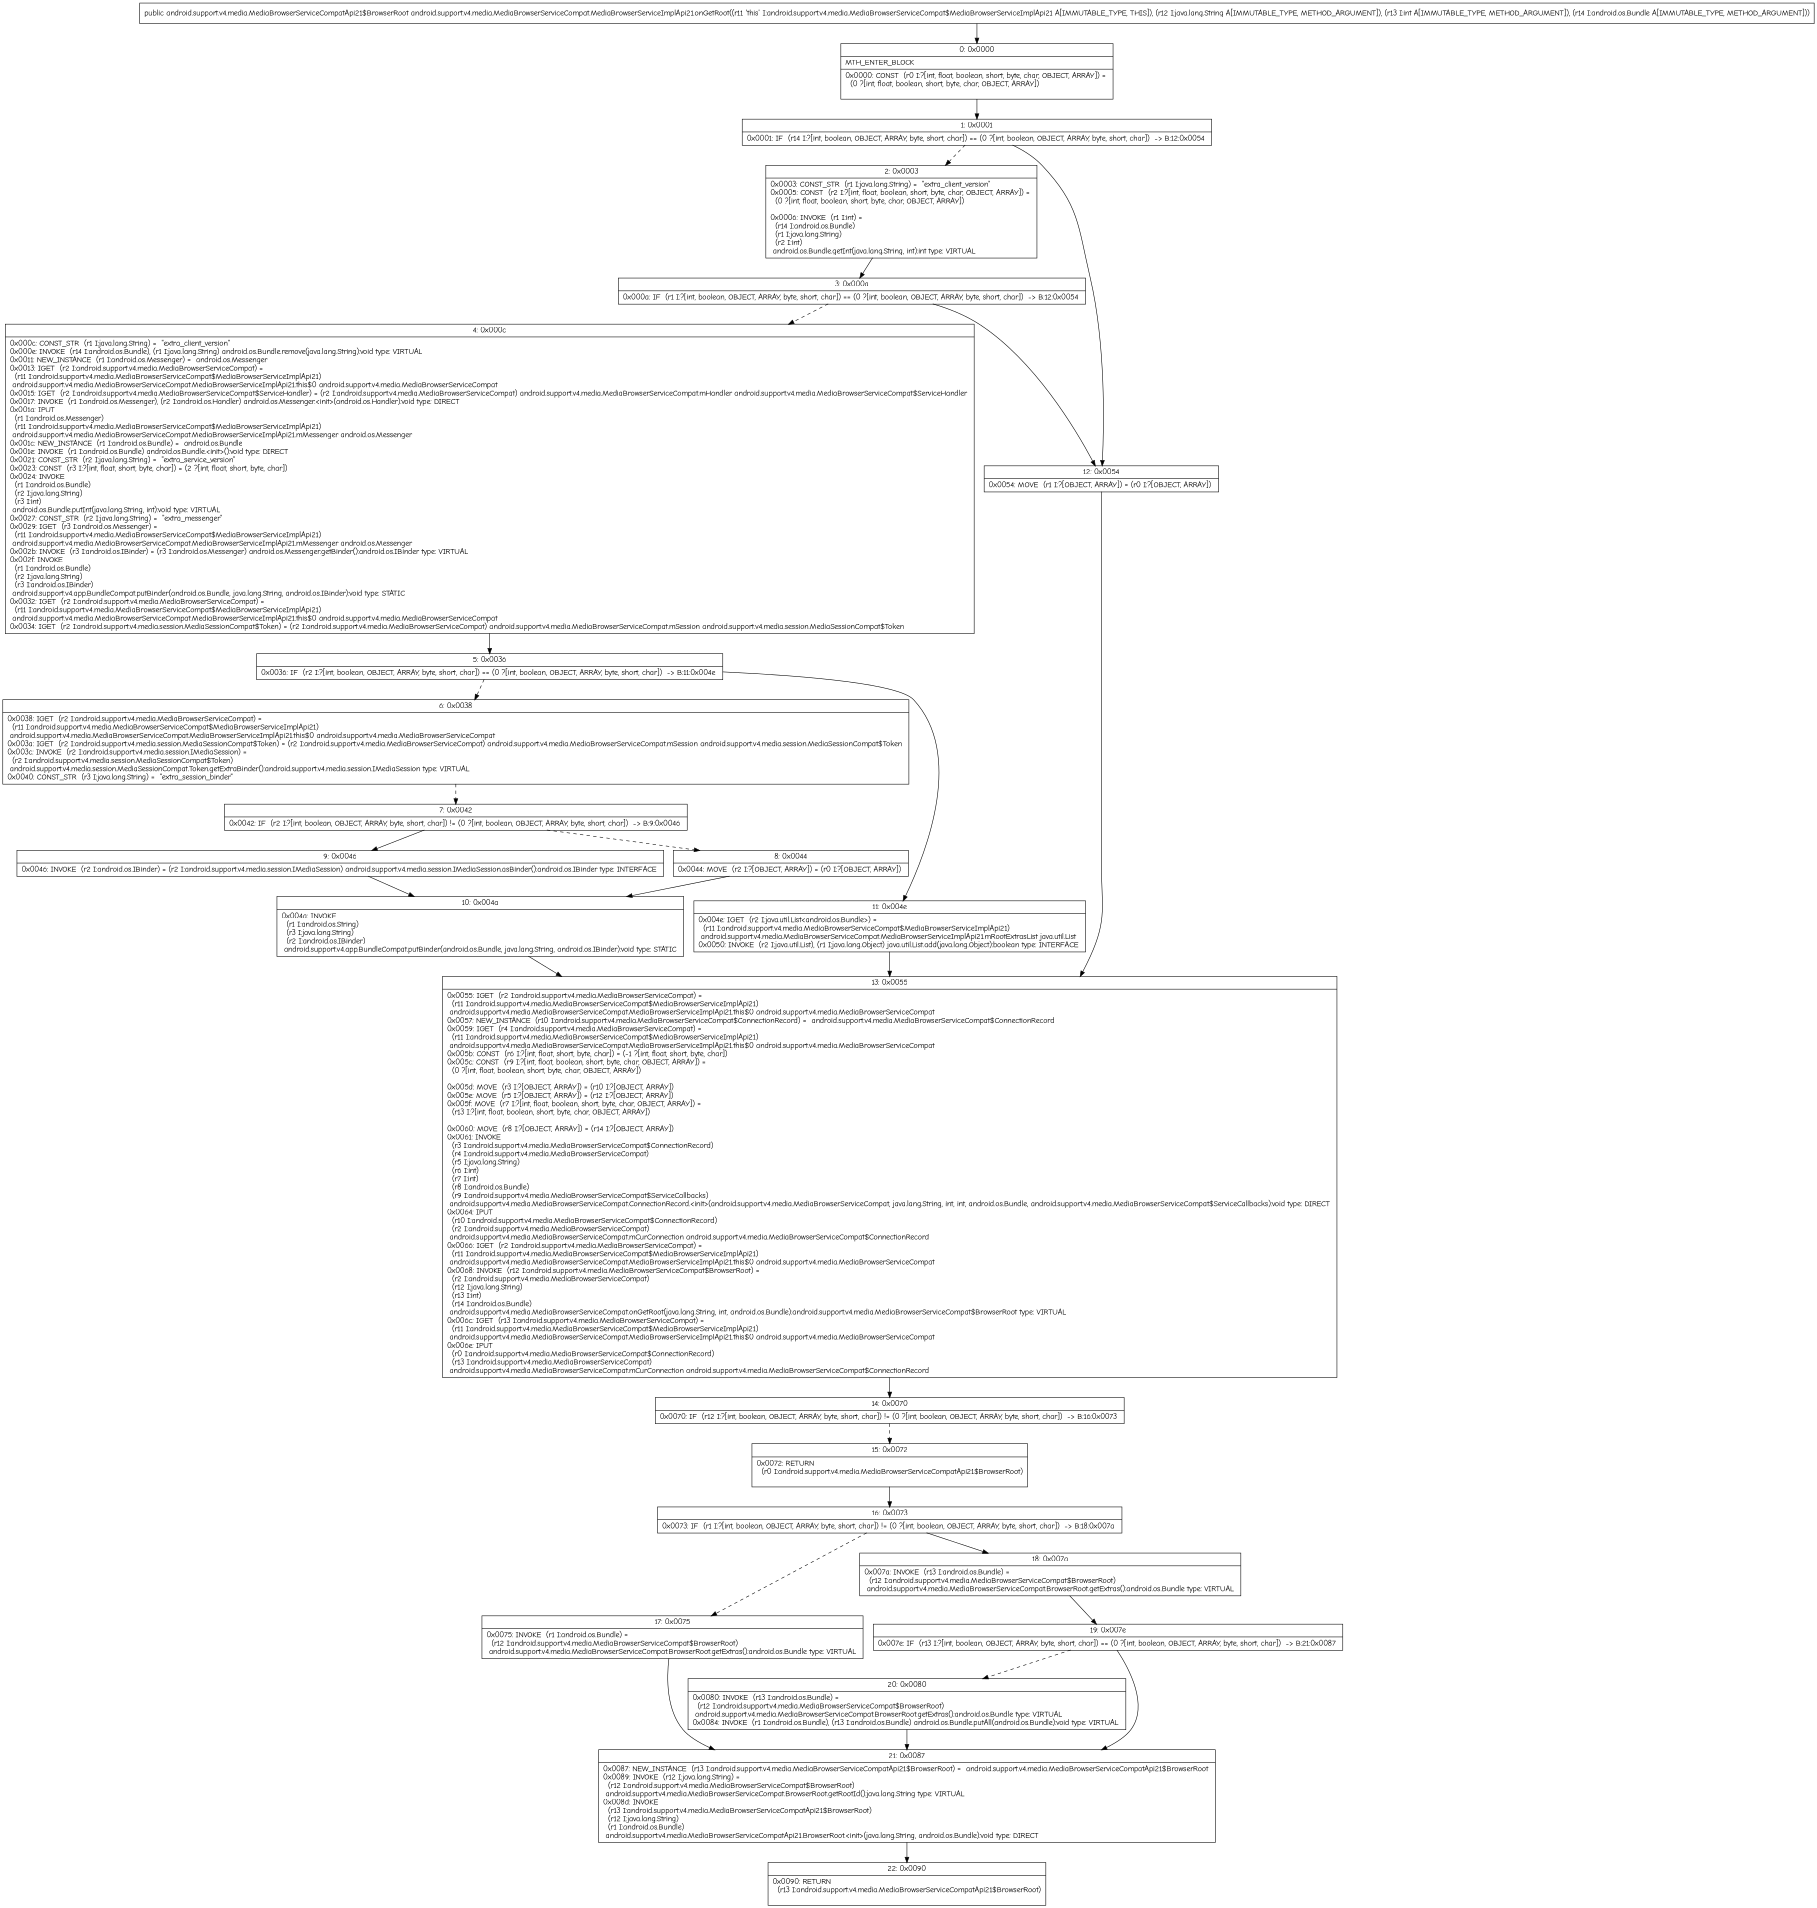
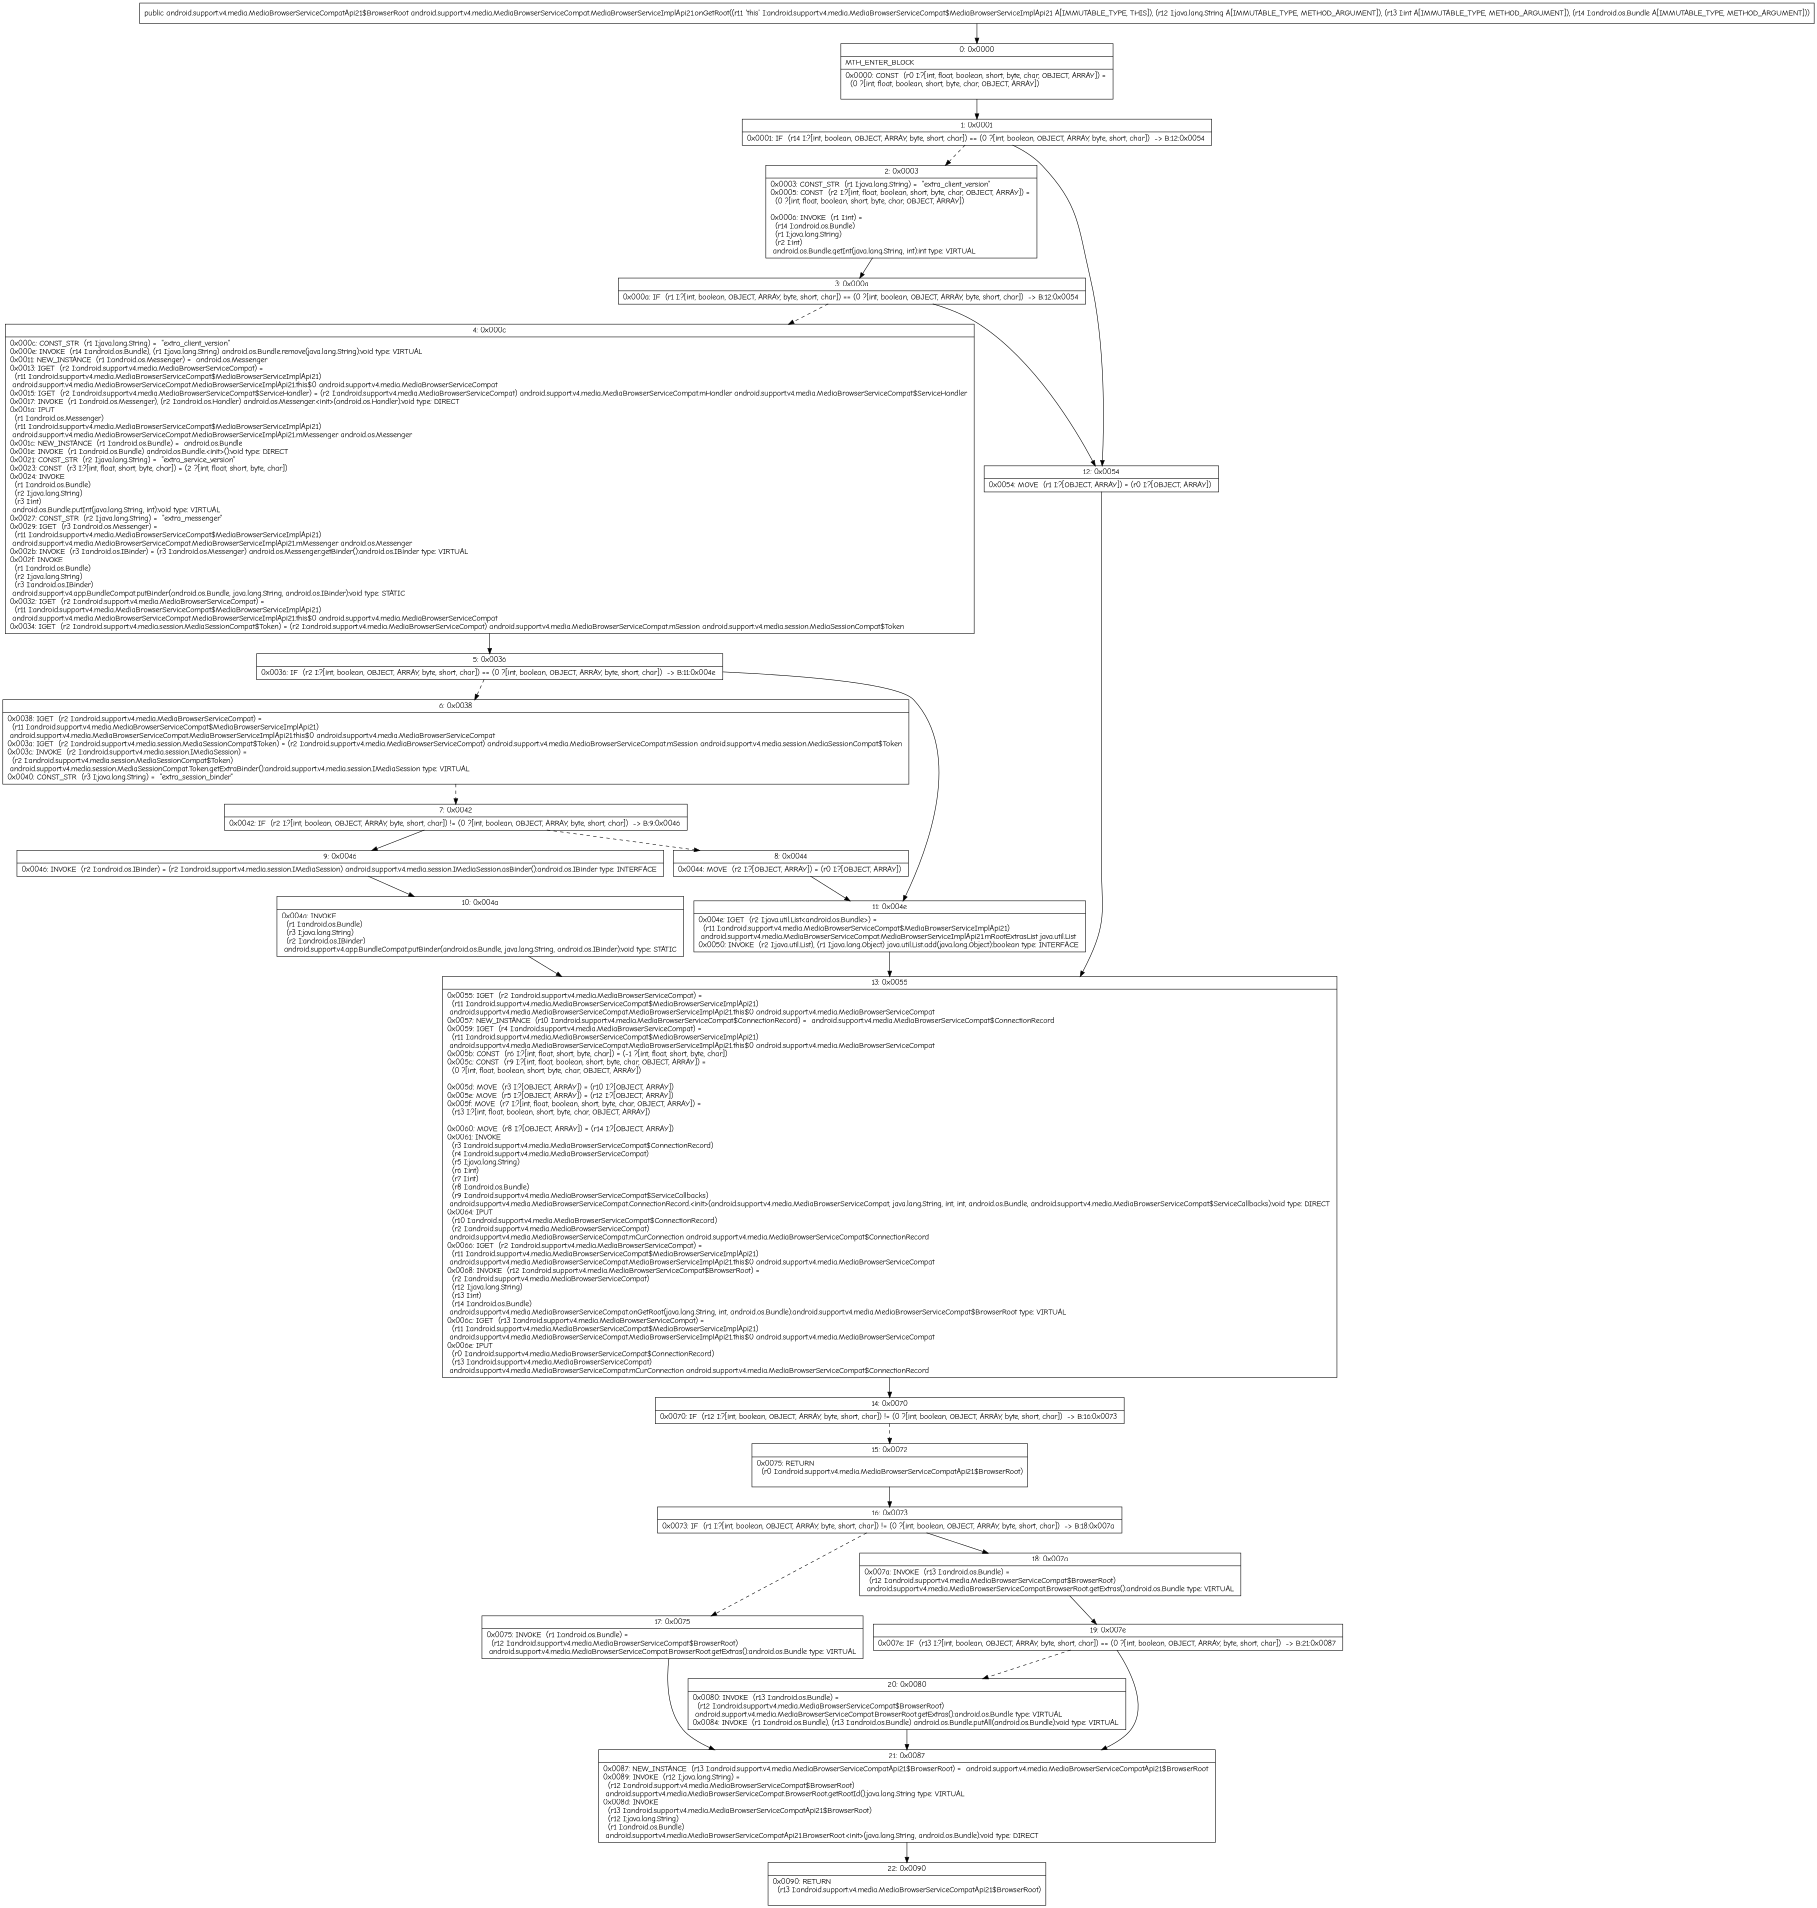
edge "8: 0x0044" -> "10: 0x004a": now "8: 0x0044" -> "11: 0x004e"
node "10: 0x004a": text "(r1 I:android.os.String)" -> "(r1 I:android.os.Bundle)"
node "15: 0x0072": text "0x0072: RETURN" -> "0x0075: RETURN"
